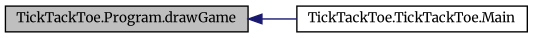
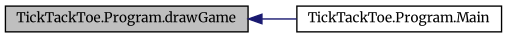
node "TickTackToe.TickTackToe.Main": label "TickTackToe.TickTackToe.Main" -> "TickTackToe.Program.Main"
